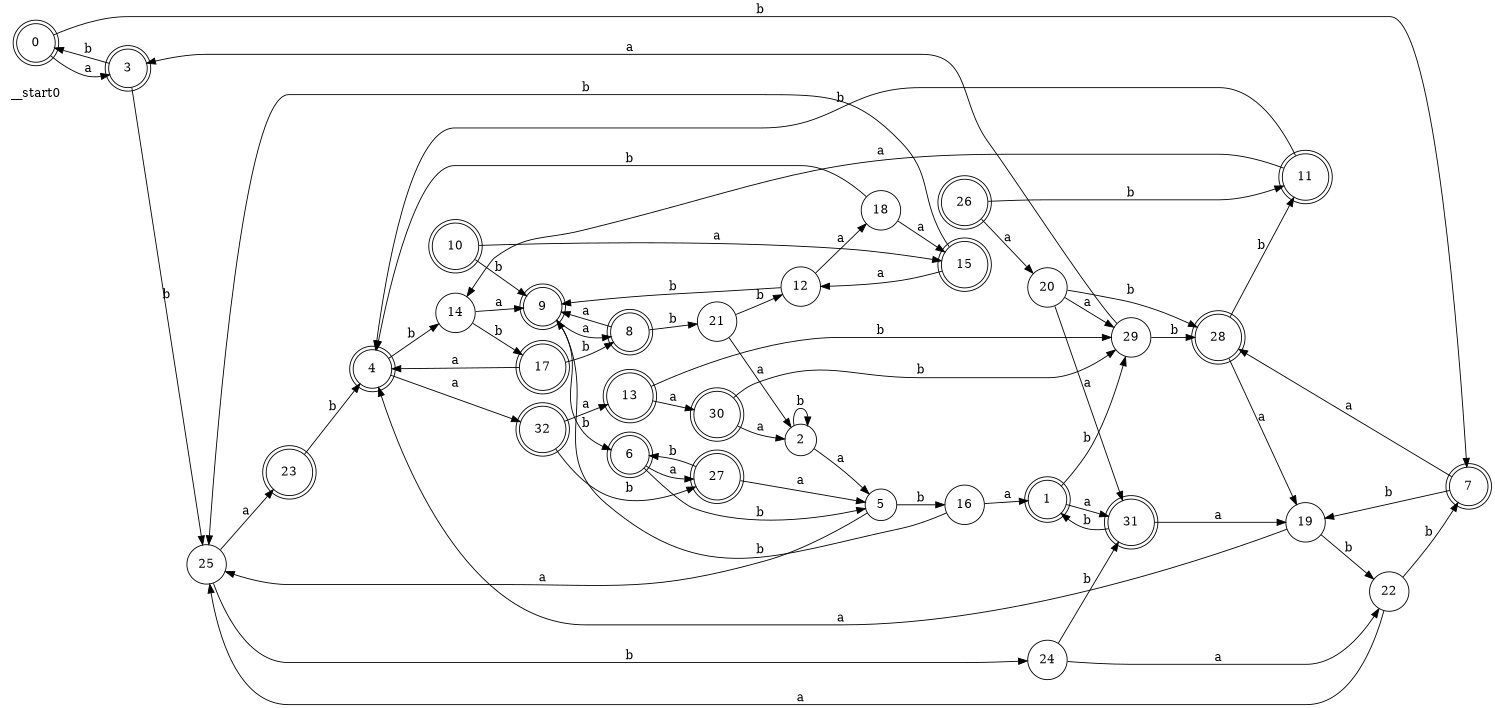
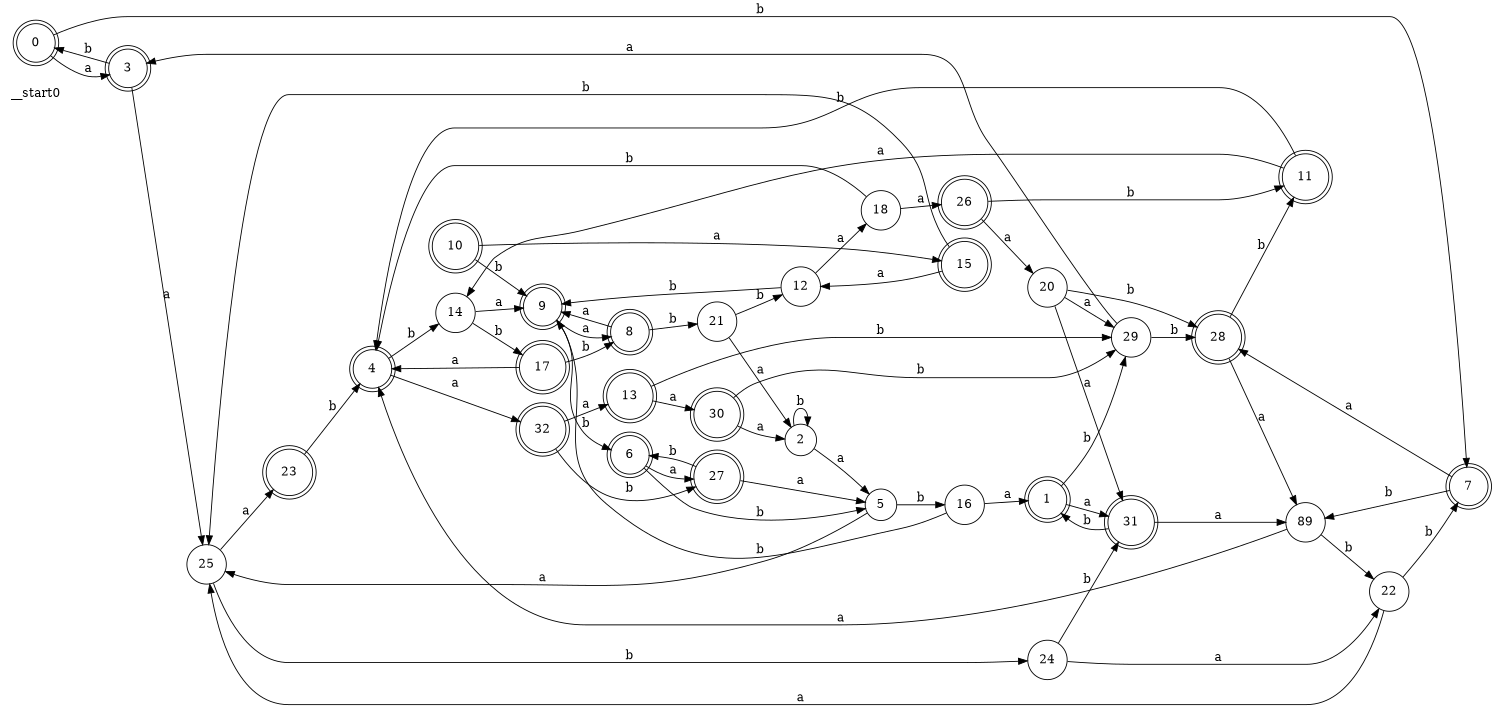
edge "18" -> "15": now "18" -> "26"
edge "3" -> "25": label "b" -> "a"
node "19": label "19" -> "89"
